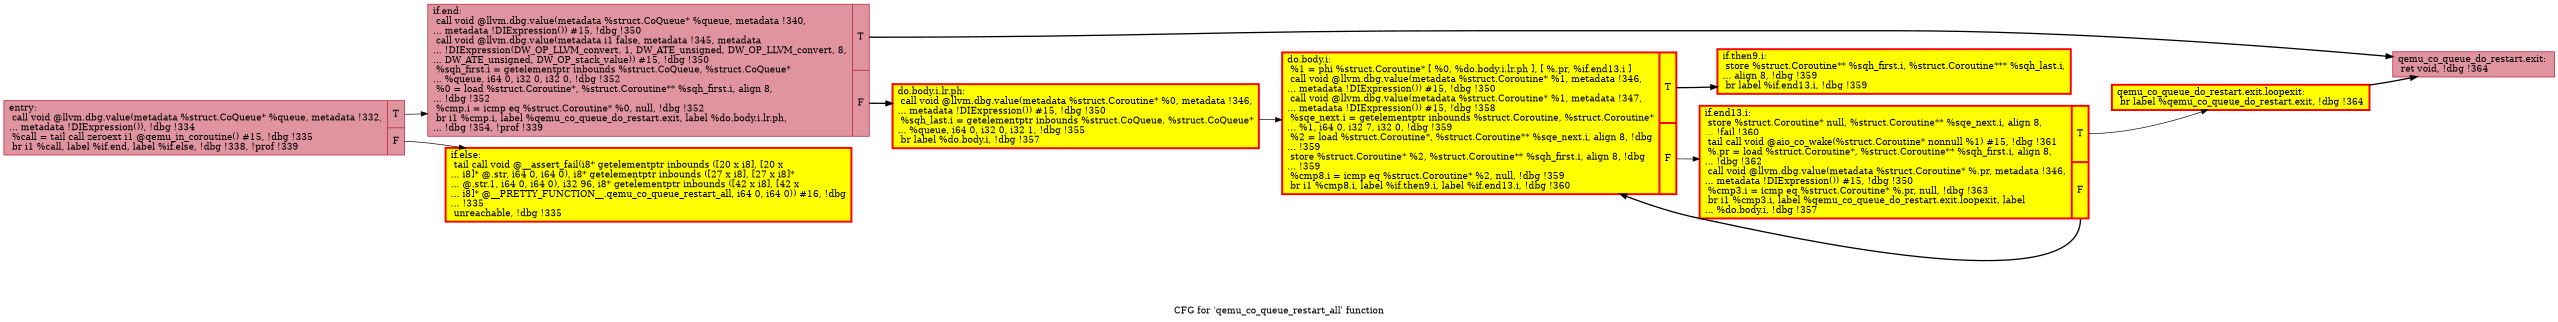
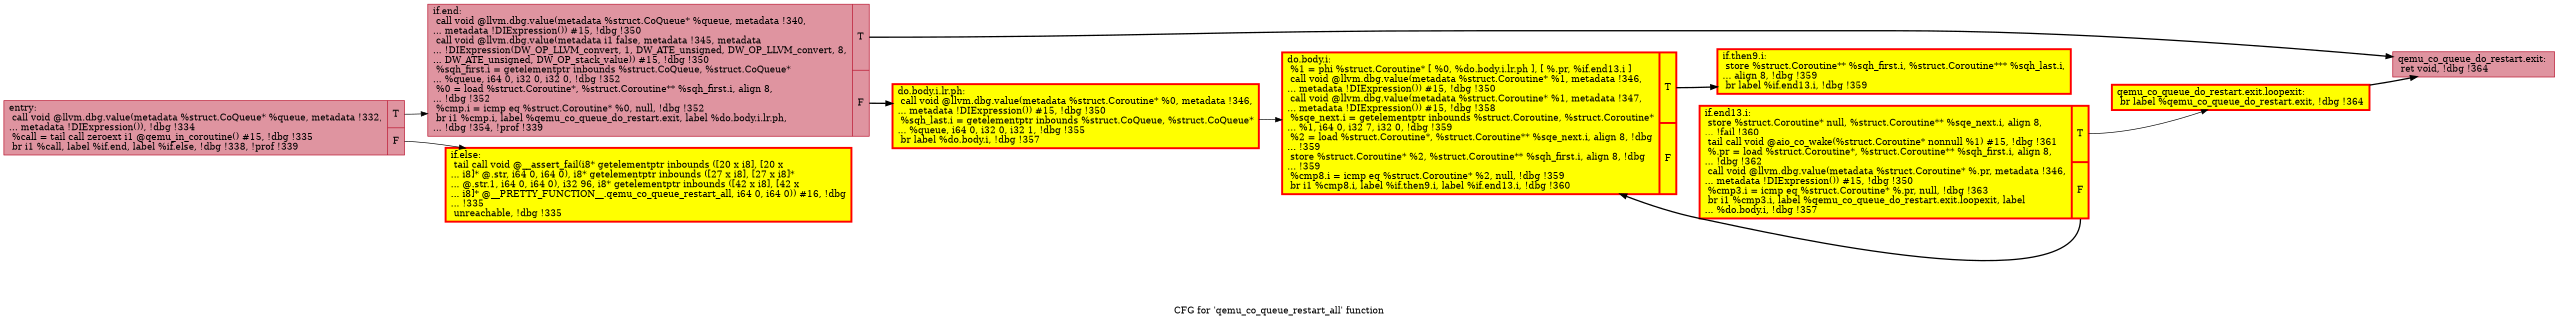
edge "do.body.i:" -> "if.end13.i:": removed
